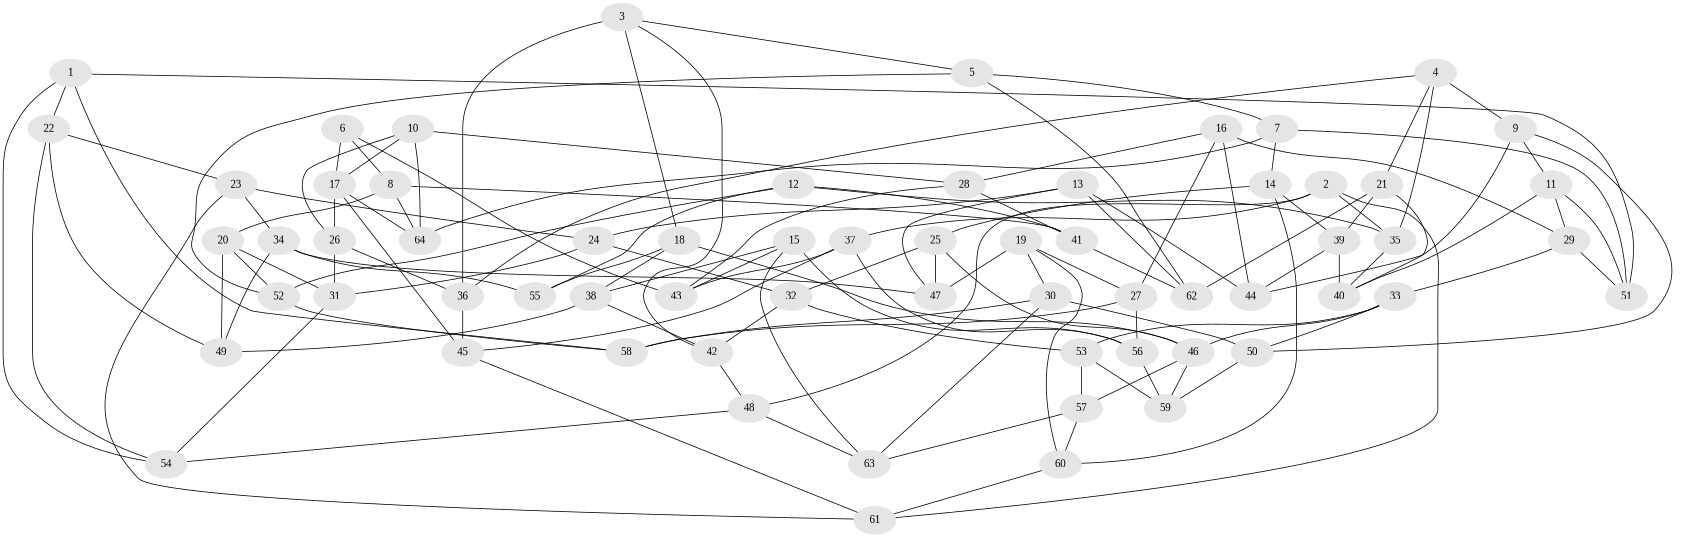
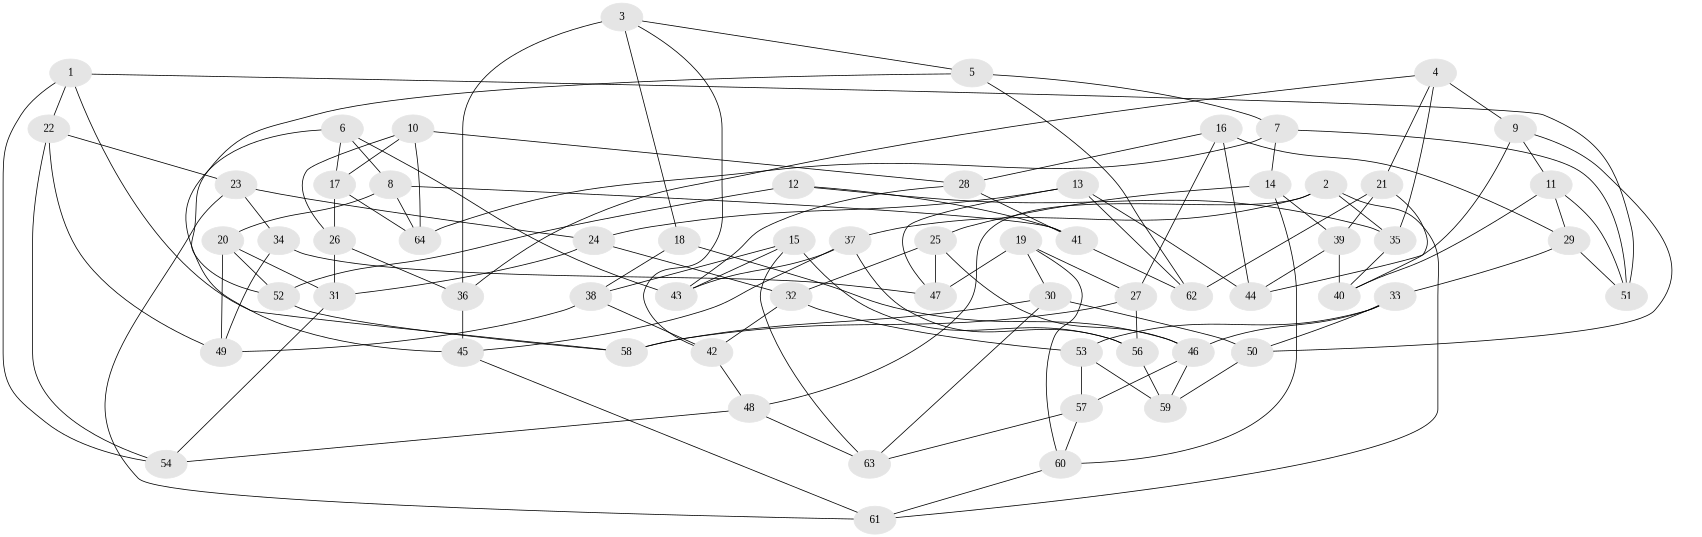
edge "17" -- "45": now "6" -- "45"
node "55": removed
